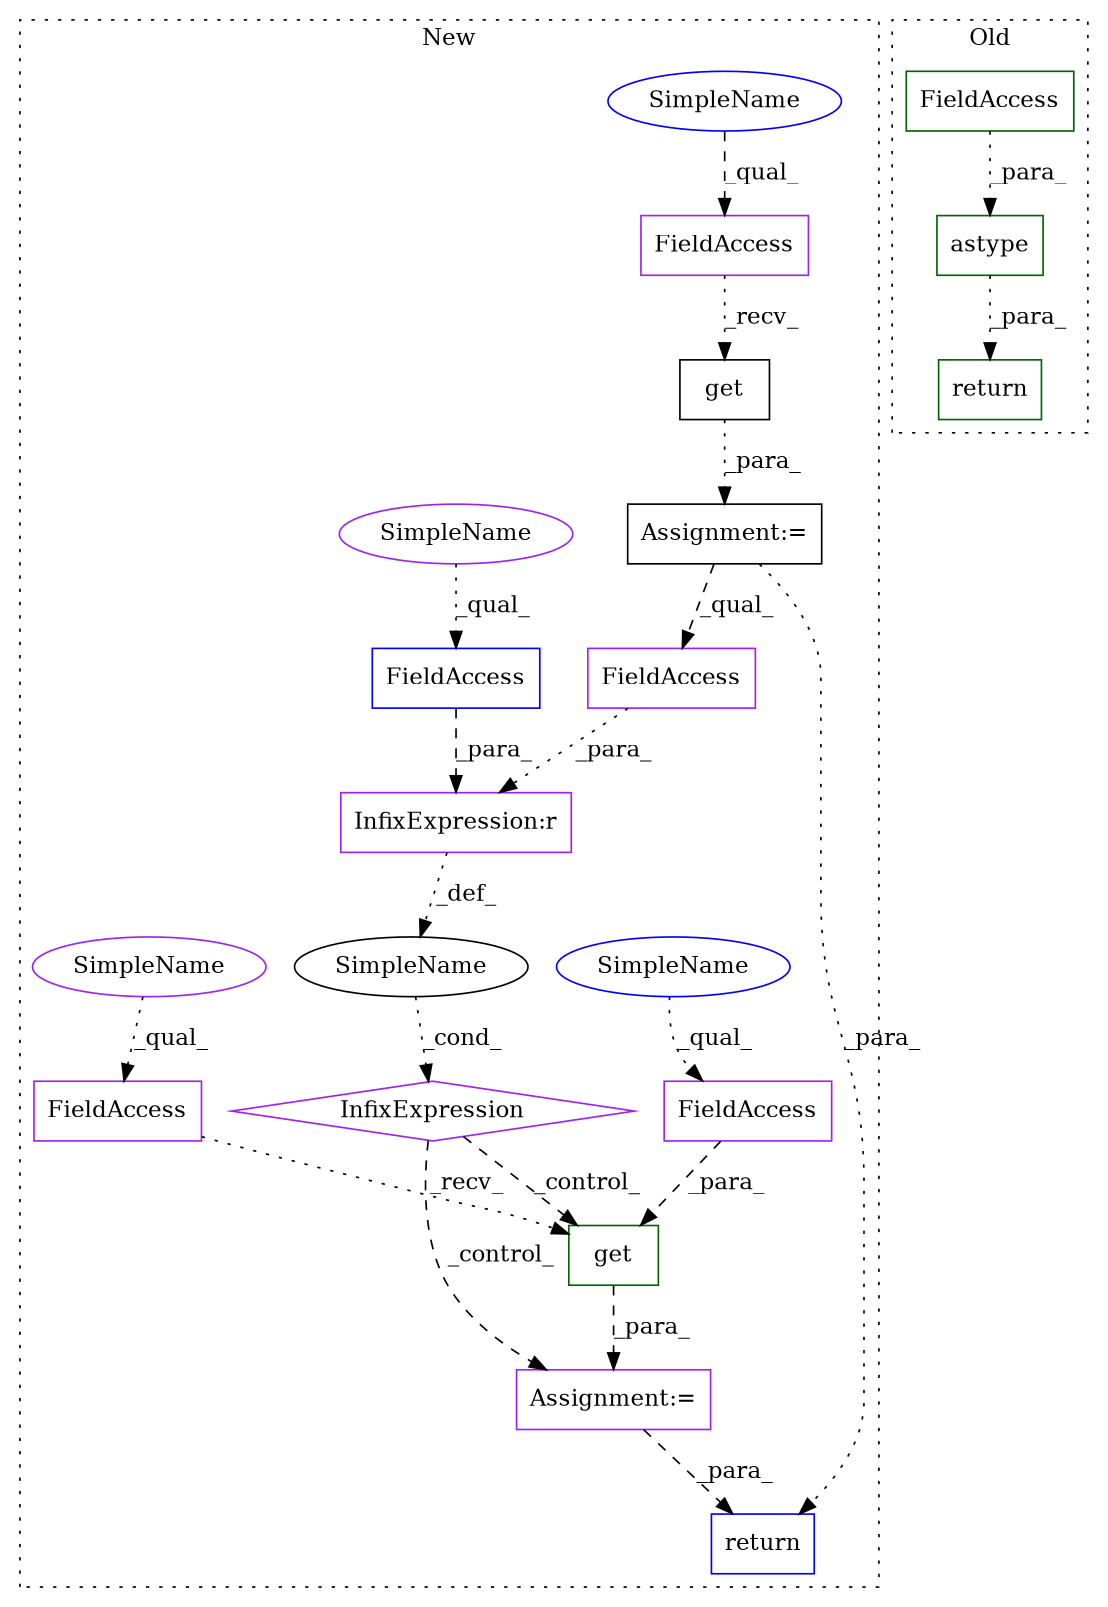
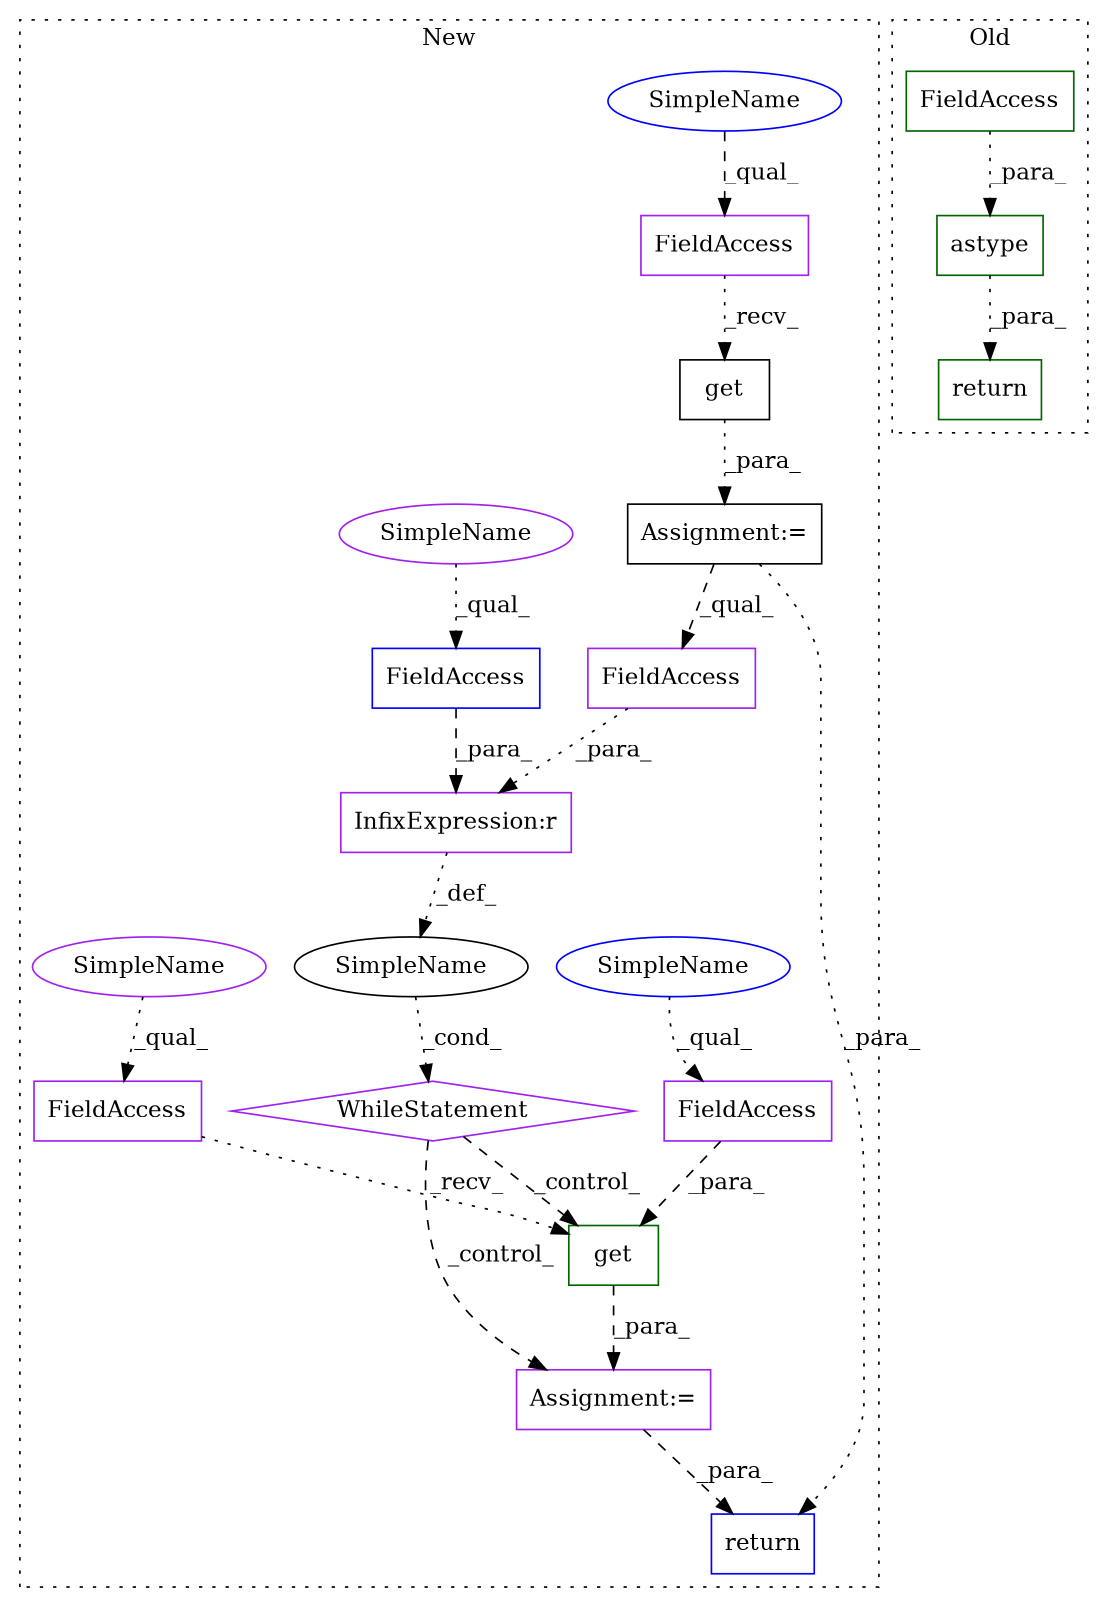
node "InfixExpression": label "InfixExpression" -> "WhileStatement"
